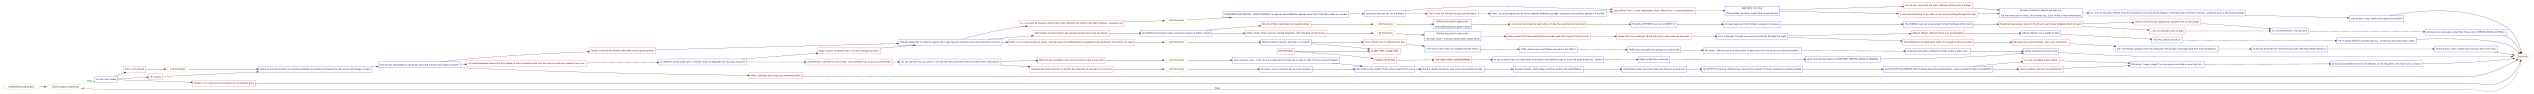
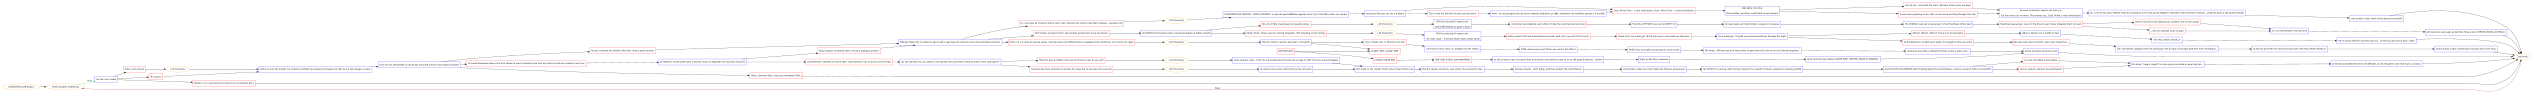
node "ok voyons où ça nous faire lol! ça a l'air amusant": label "ok voyons où ça nous faire lol! ça a l'air amusant" -> "ok voyons où ça nous mène lol! ça a l'air amusant"
